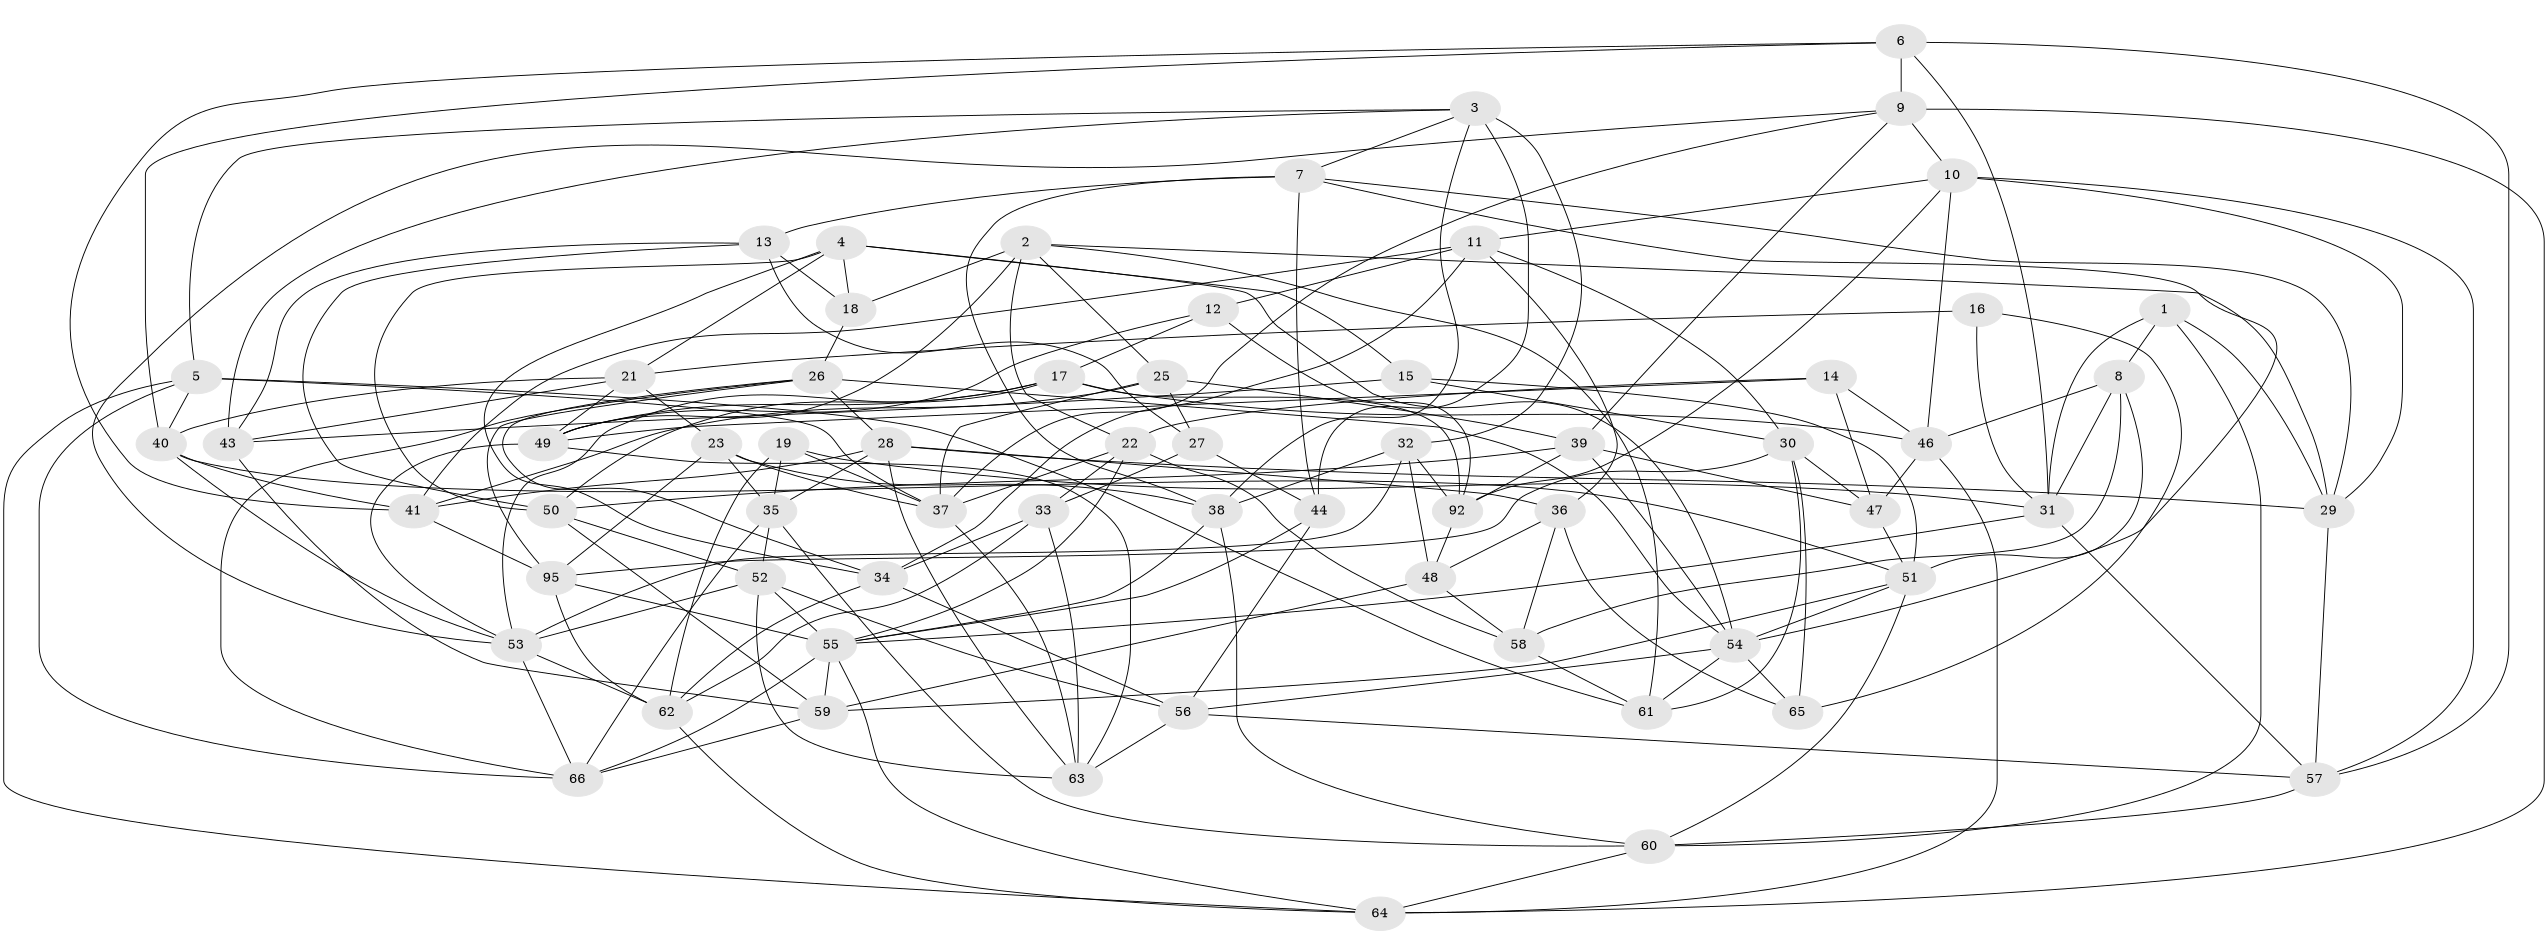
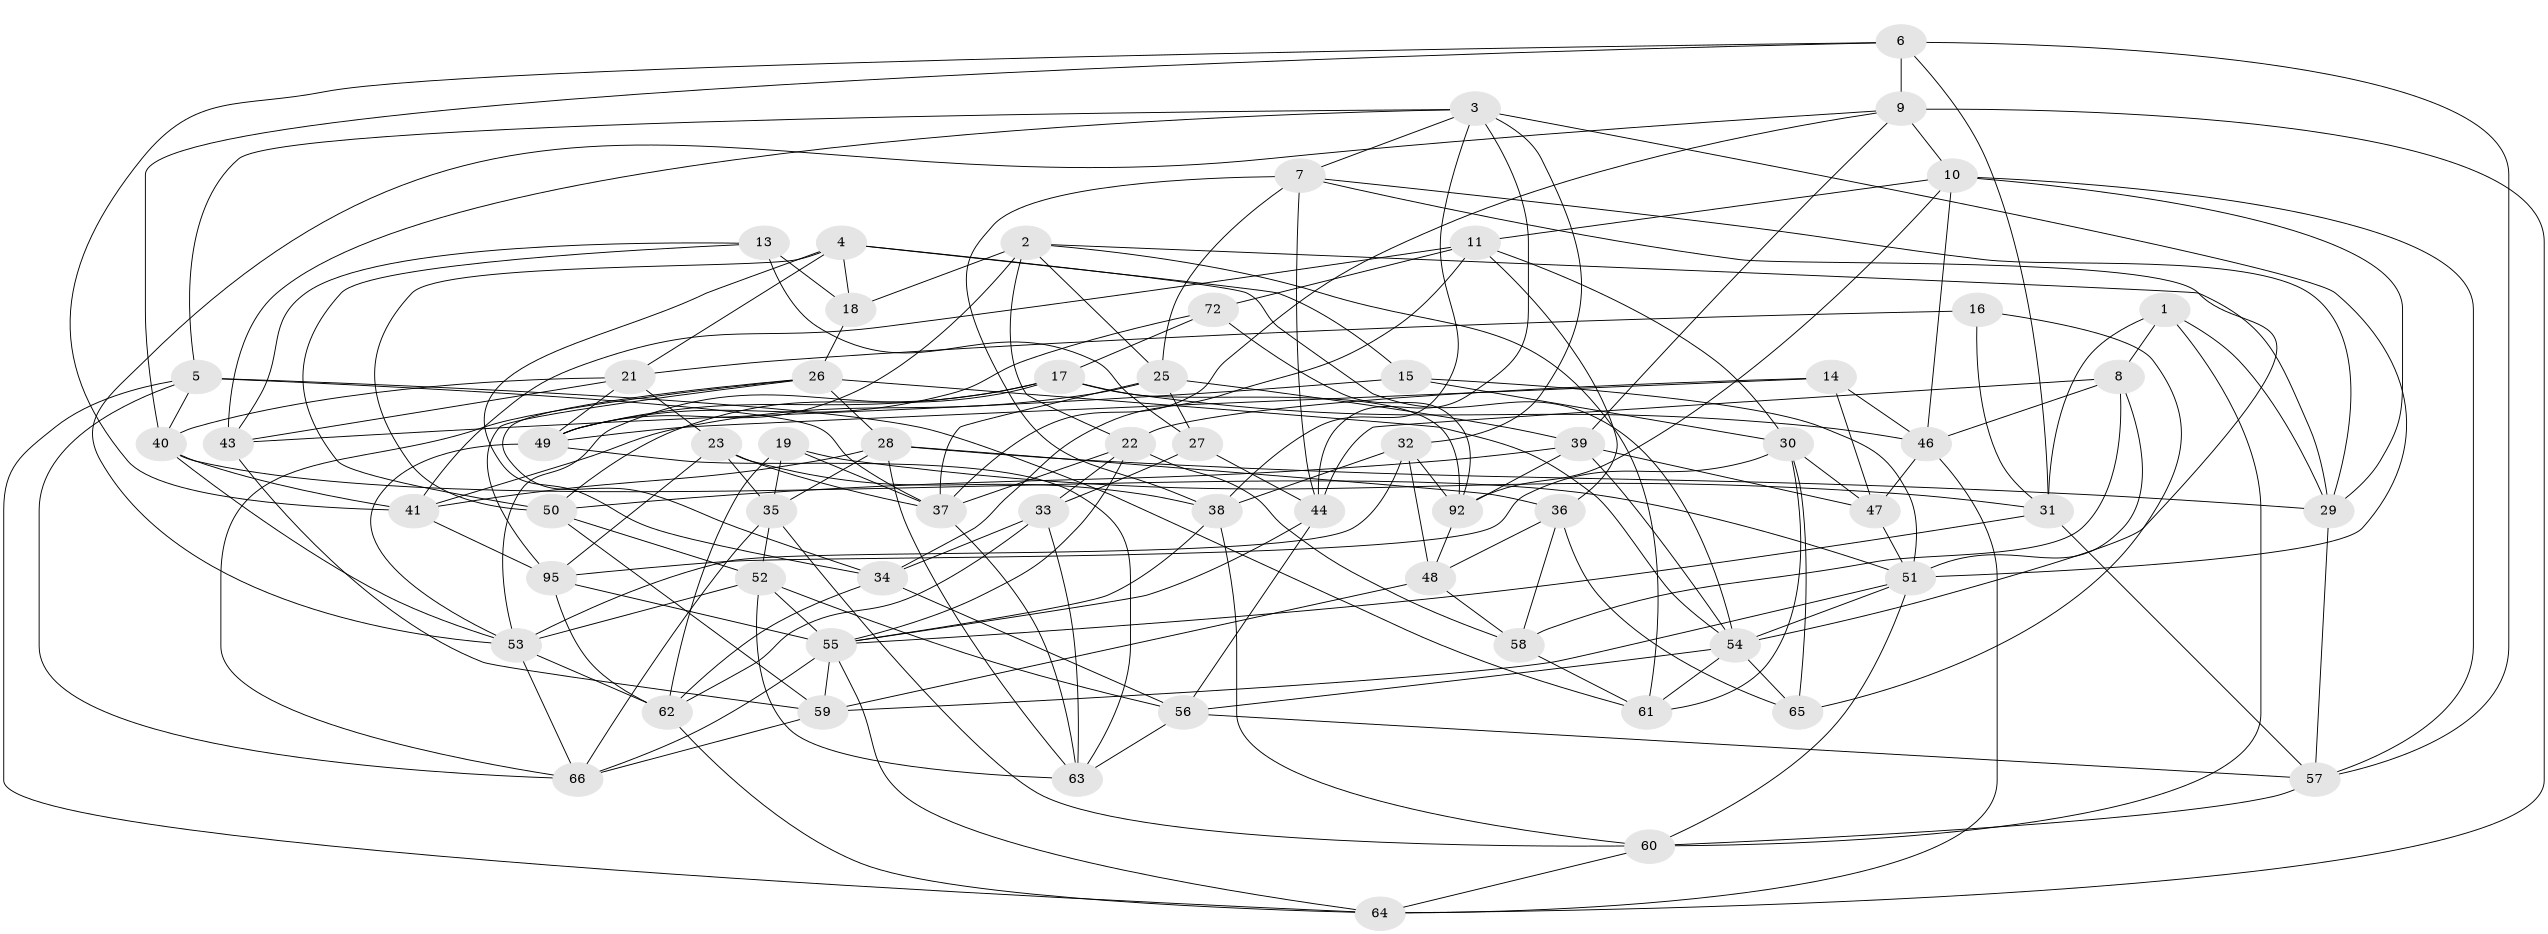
edge "7" -- "13": now "7" -- "25"
edge "3" -- "51": added
node "12": label "12" -> "72"
edge "8" -- "31": now "8" -- "44"
